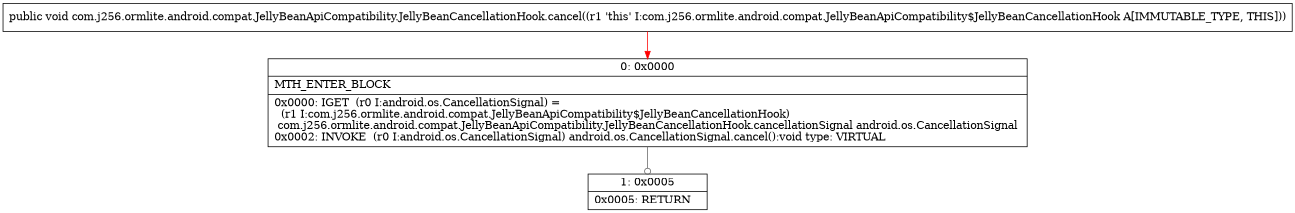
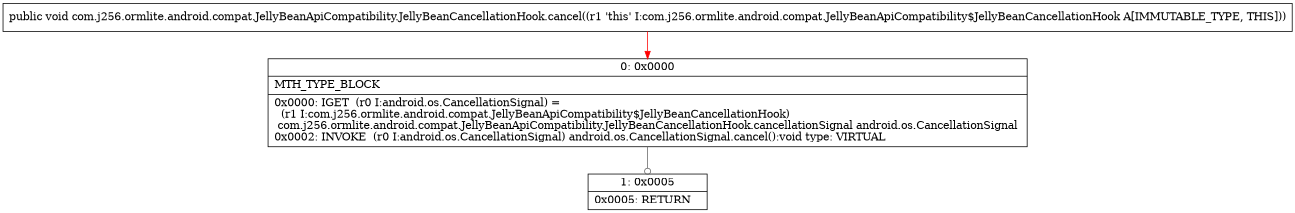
node "0: 0x0000": text "MTH_ENTER_BLOCK" -> "MTH_TYPE_BLOCK"
